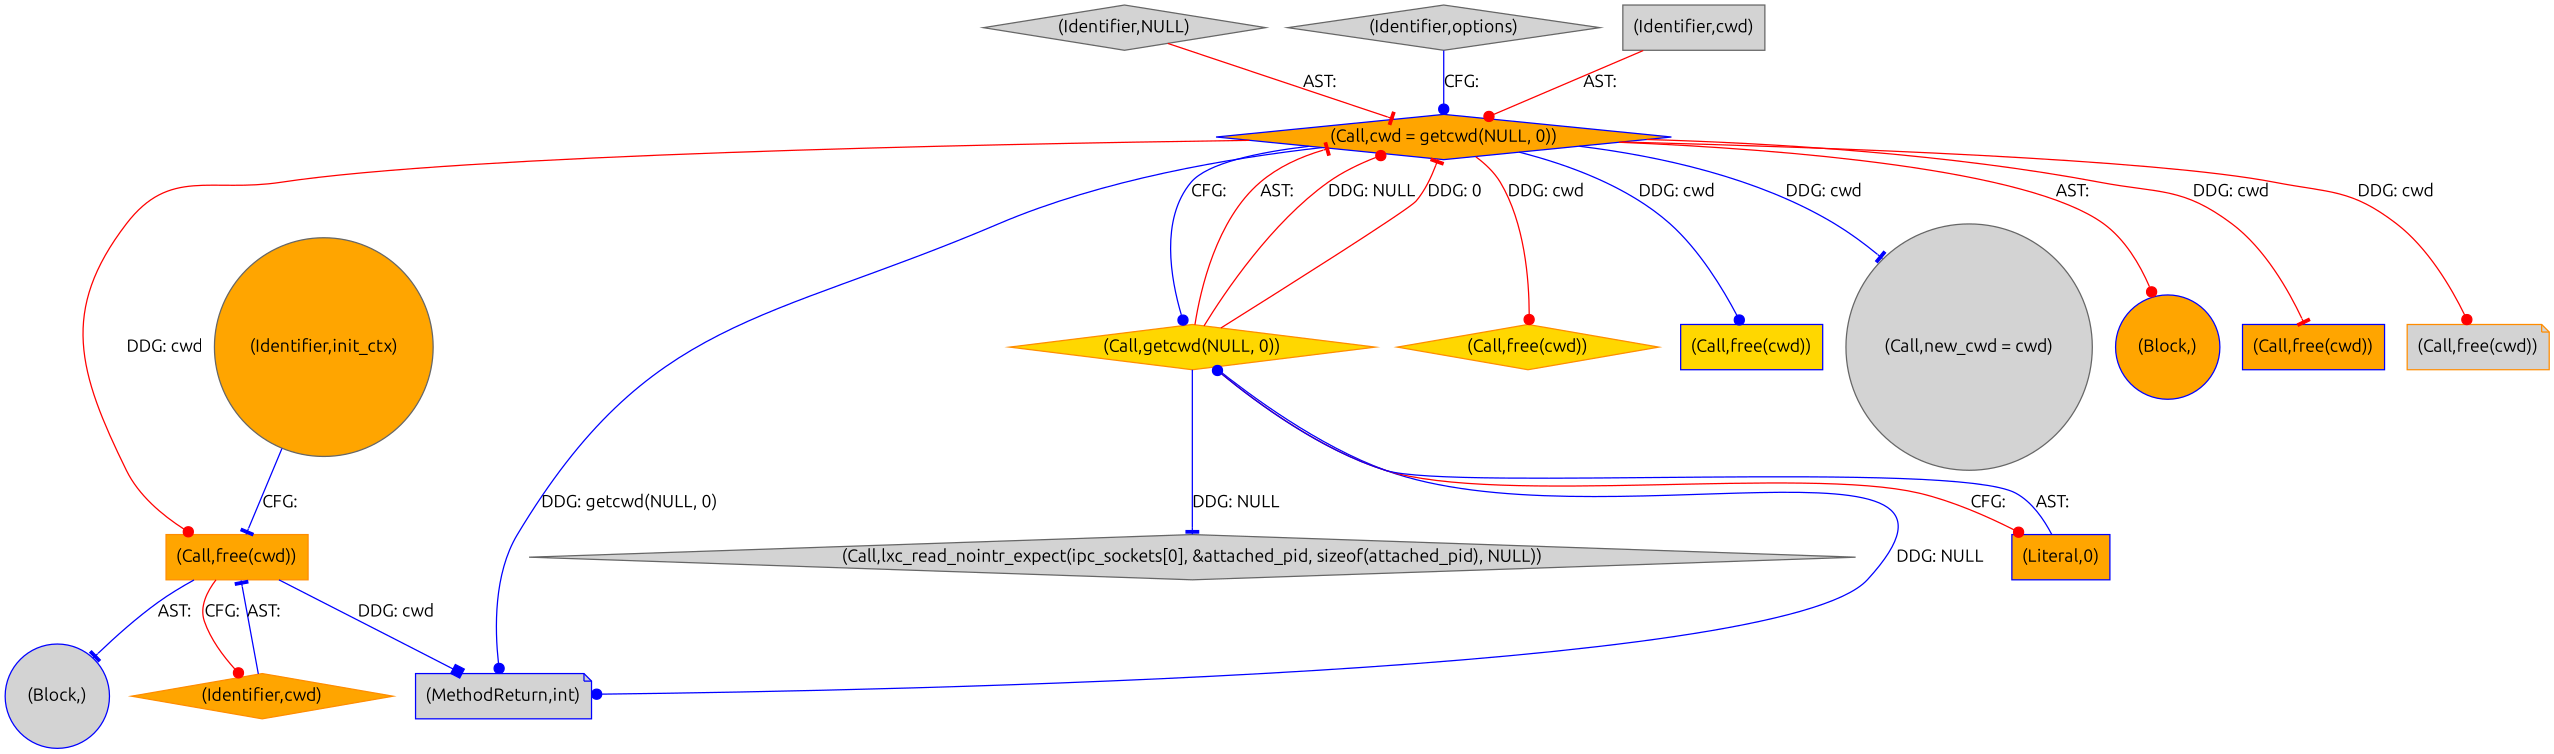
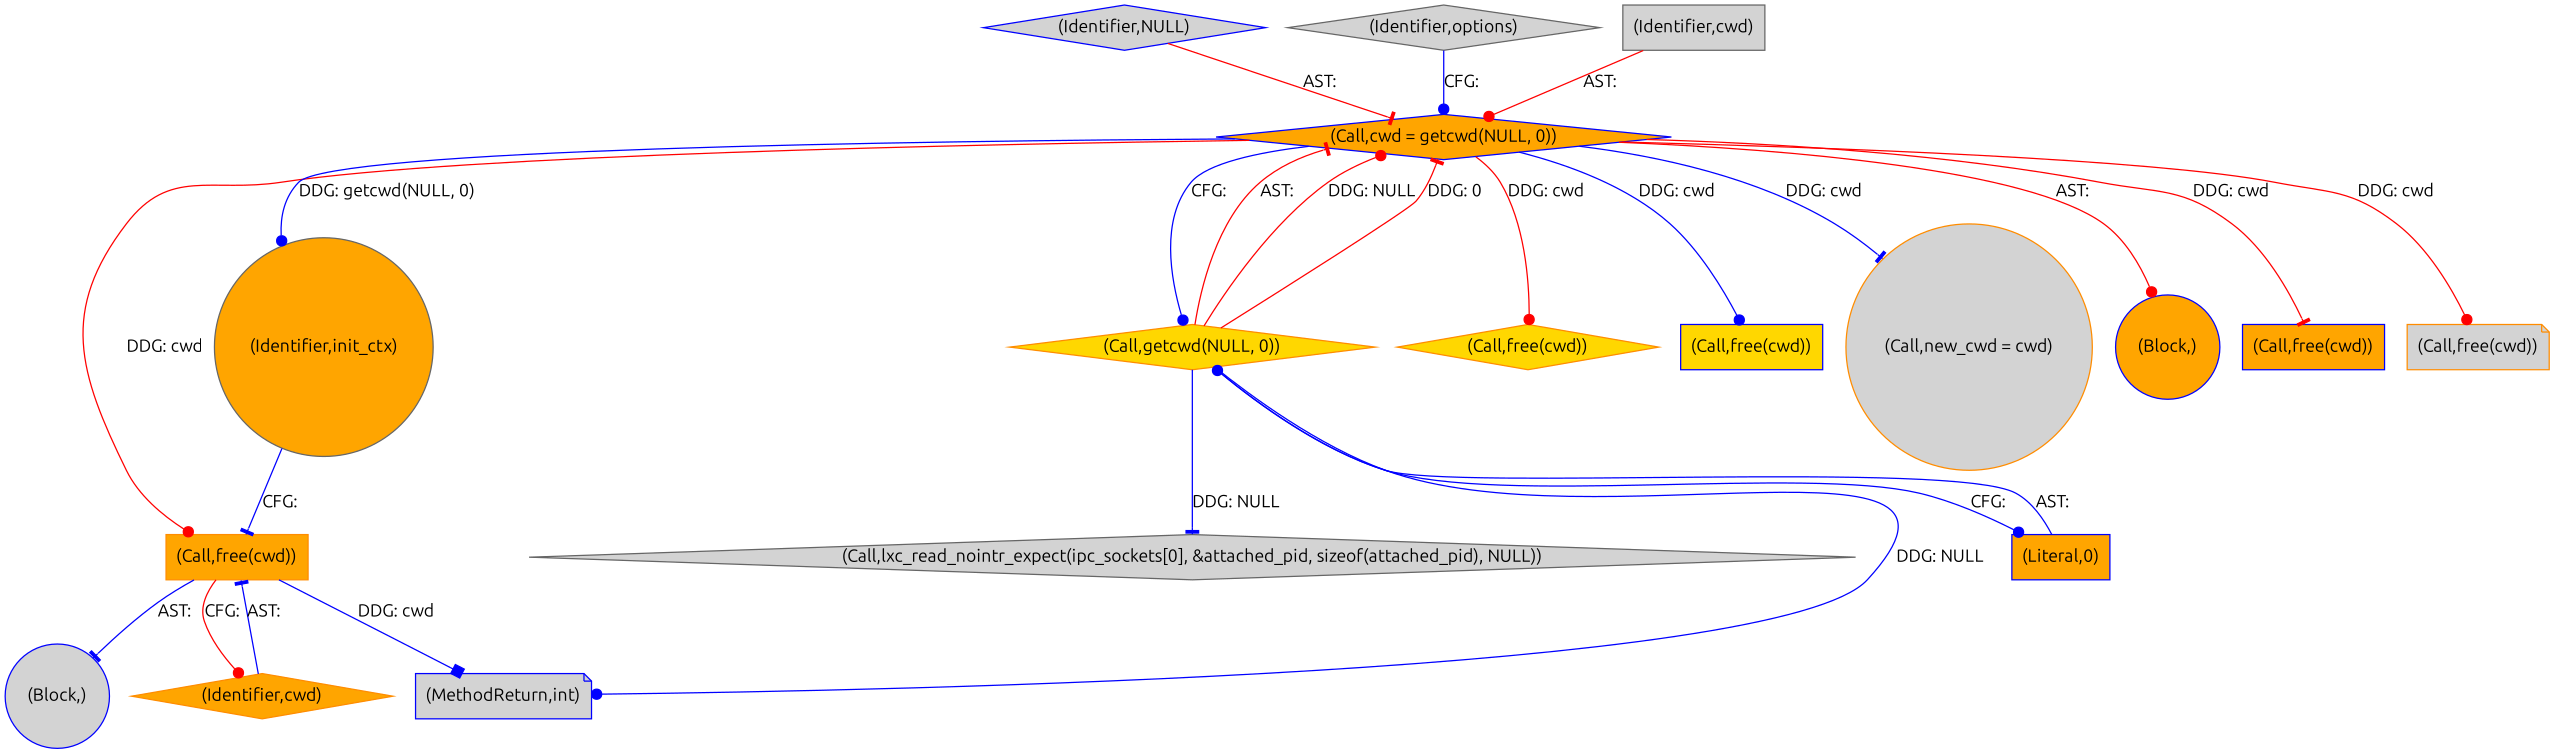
node "(Identifier,NULL)": color gray40 -> blue
edge "(Call,cwd = getcwd(NULL, 0))" -> "(MethodReturn,int)": now "(Call,cwd = getcwd(NULL, 0))" -> "(Identifier,init_ctx)"
node "(Call,new_cwd = cwd)": color gray40 -> darkorange
edge "(Call,getcwd(NULL, 0))" -> "(Literal,0)": color red -> blue
